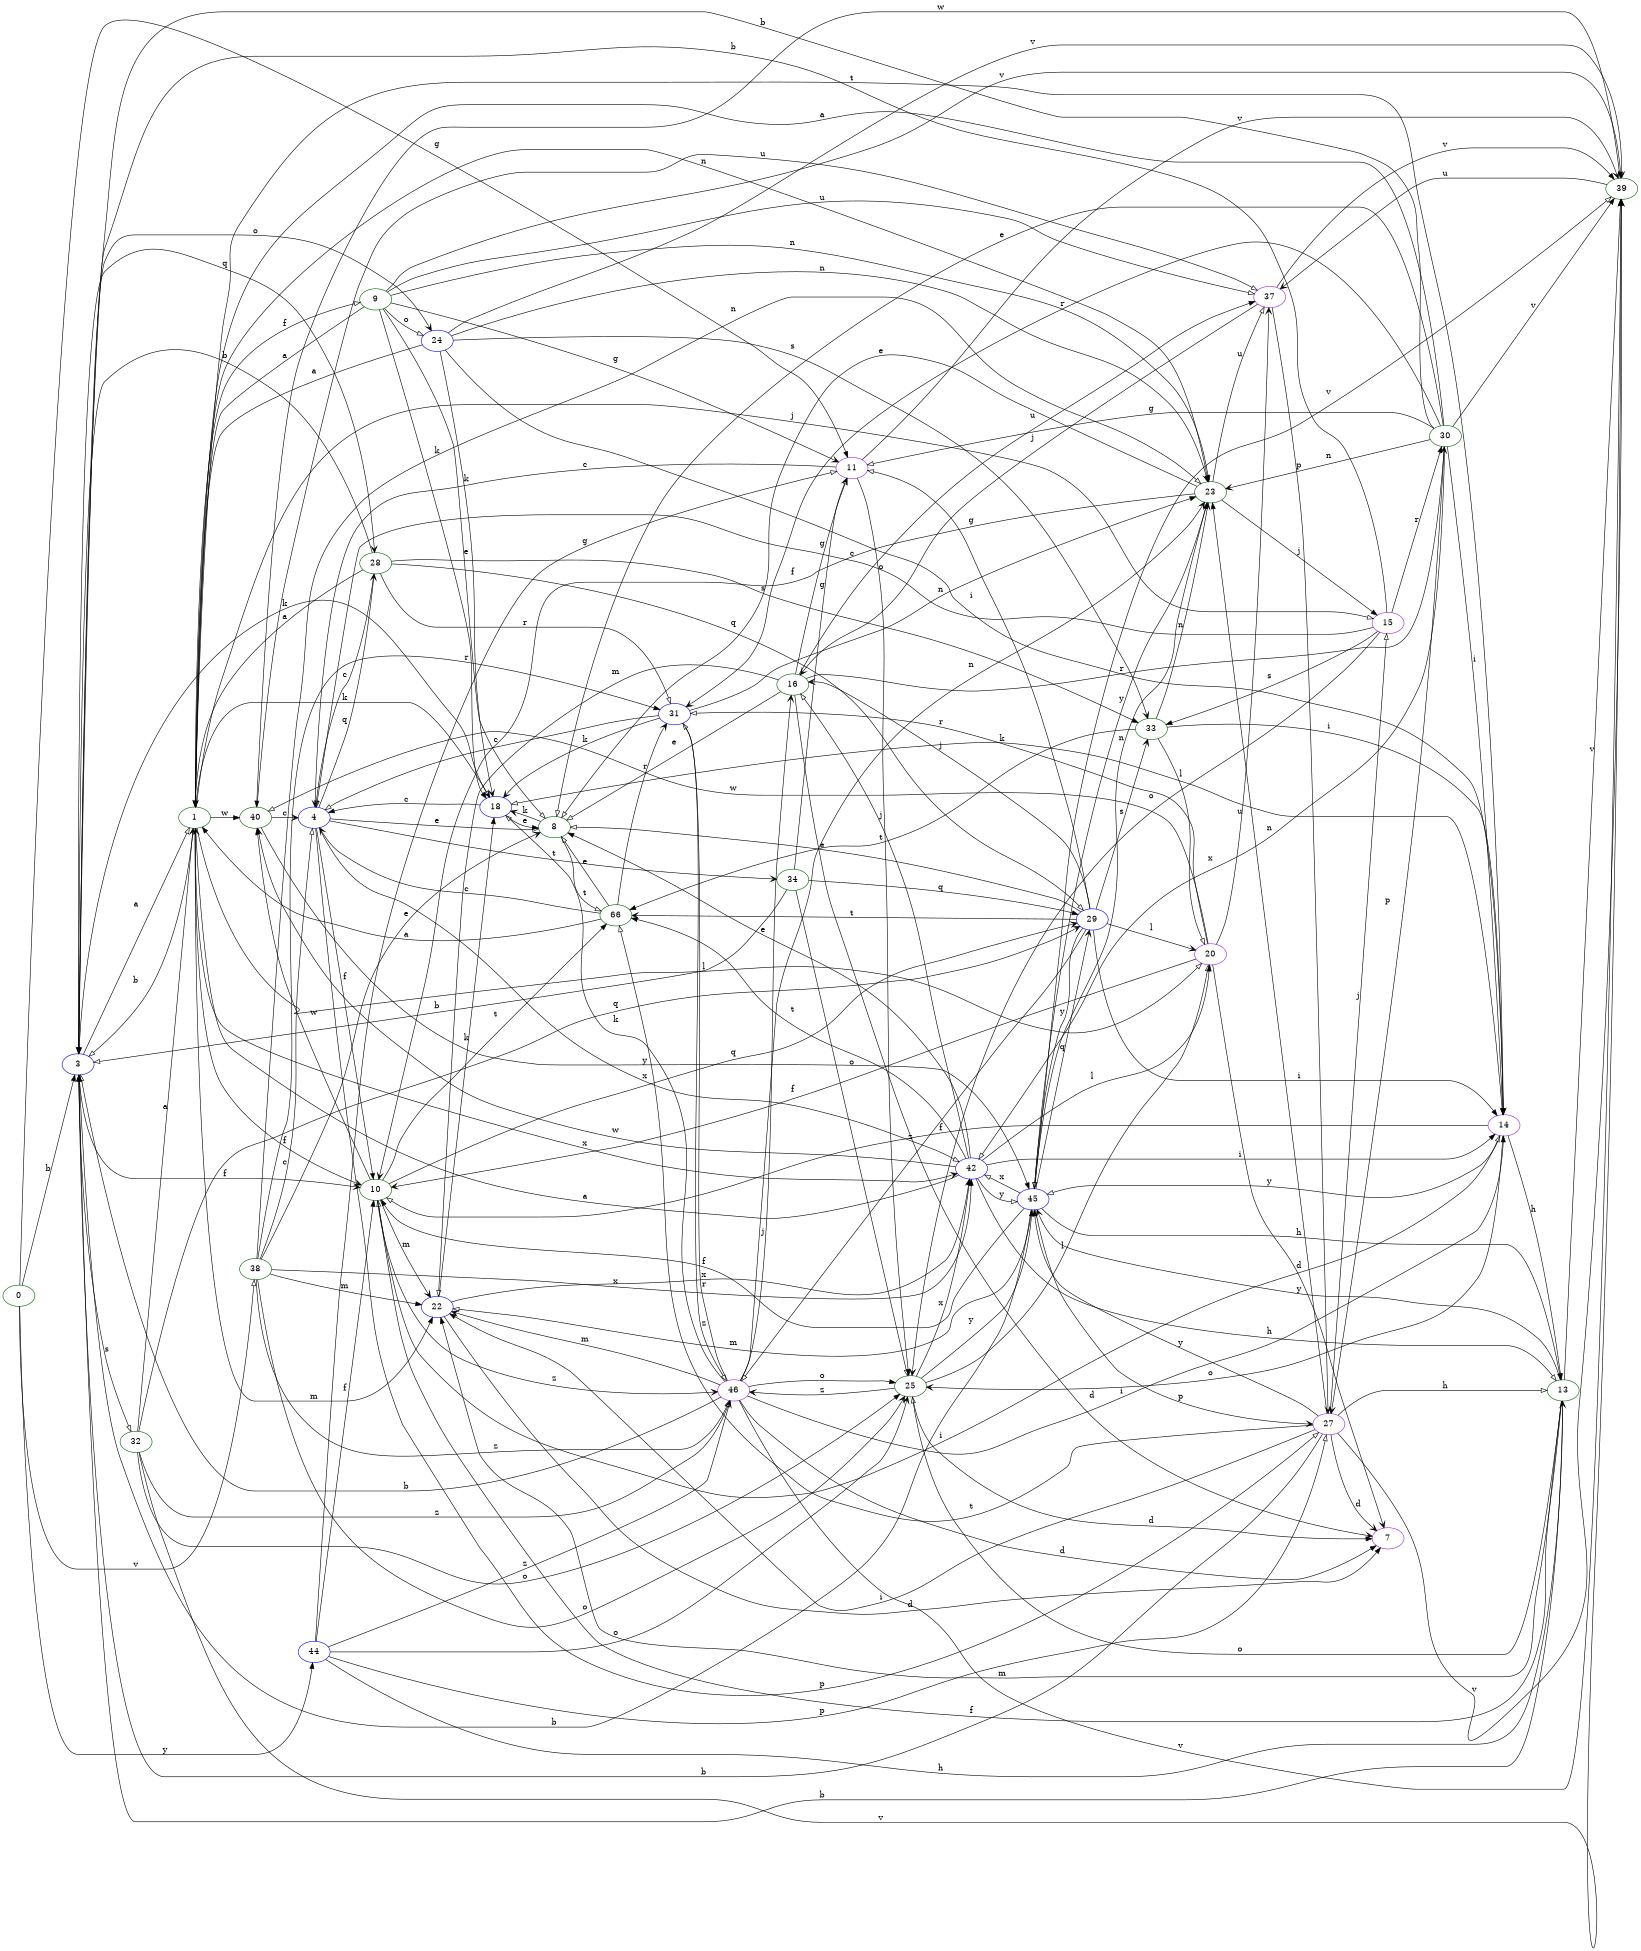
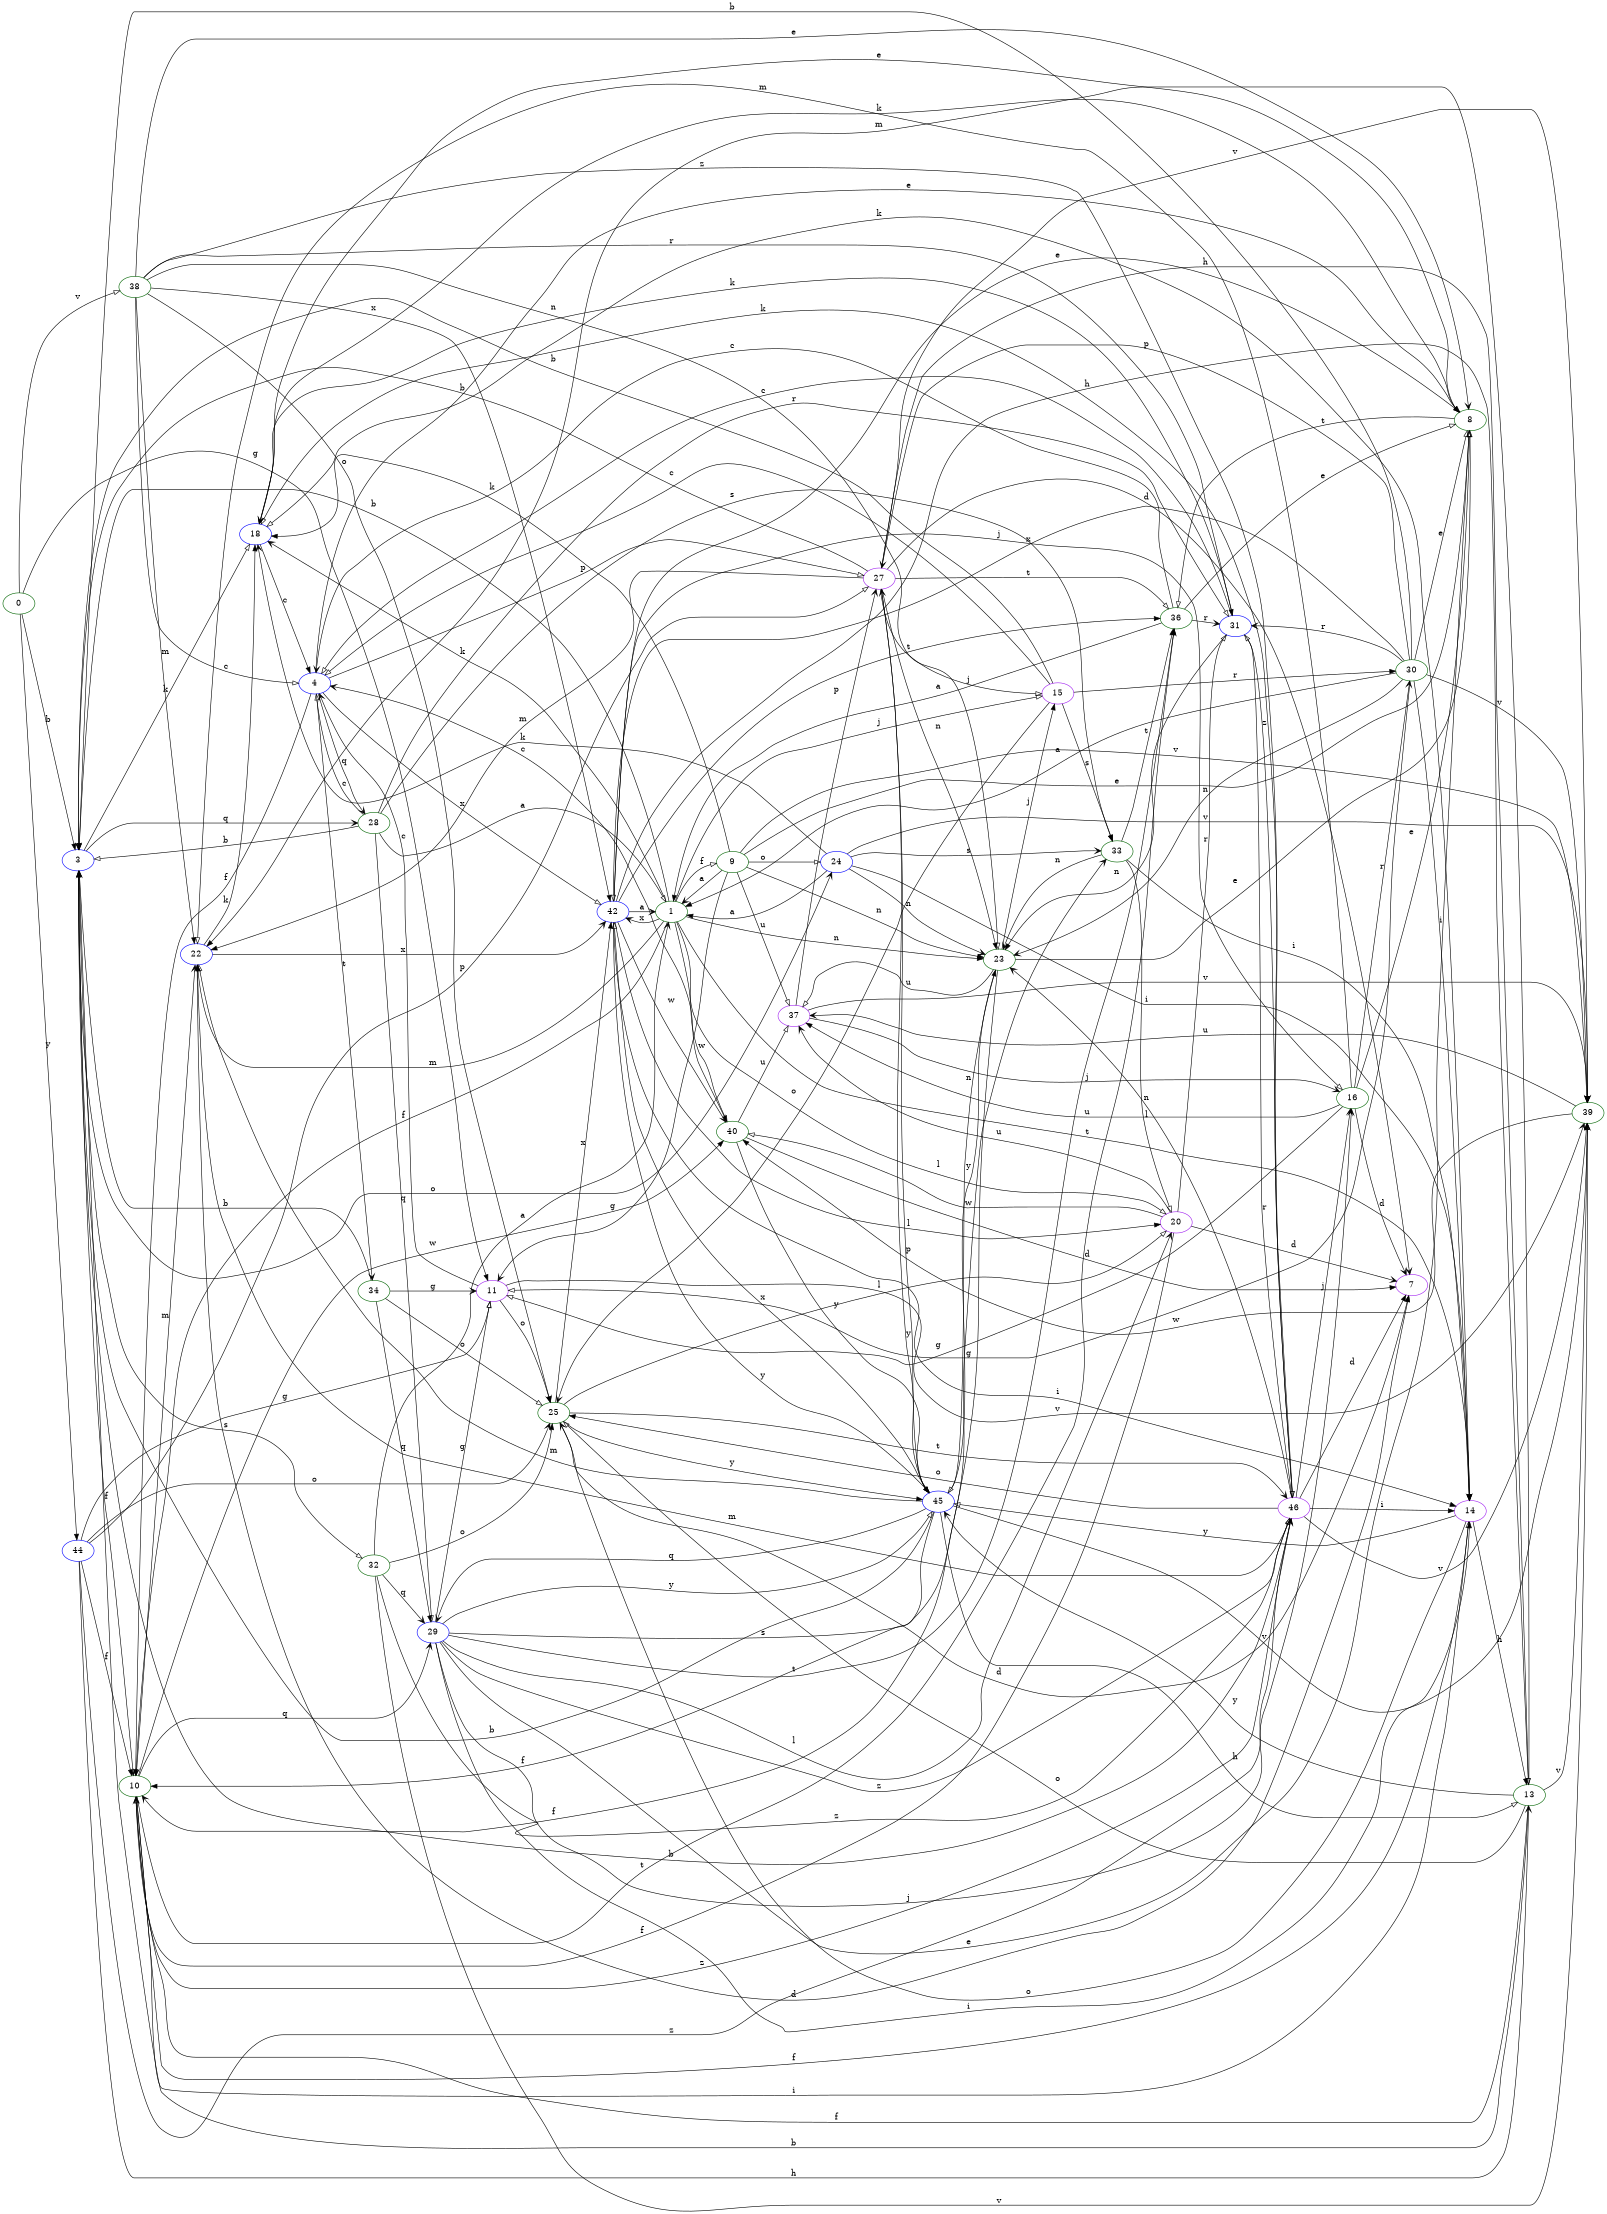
node "66": label "66" -> "36"
edge "3" -> "1": removed, label "a"
edge "40" -> "7": added, label "d"
edge "25" -> "46": label "z" -> "t"
edge "27" -> "22": label "i" -> "m"
